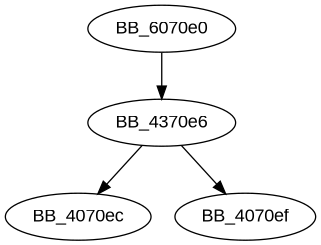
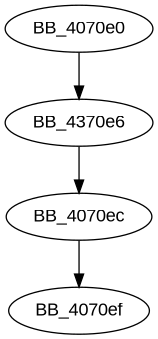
node "BB_6070e0": label "BB_6070e0" -> "BB_4070e0"
edge "BB_4370e6" -> "BB_4070ef": now "BB_4070ec" -> "BB_4070ef"
